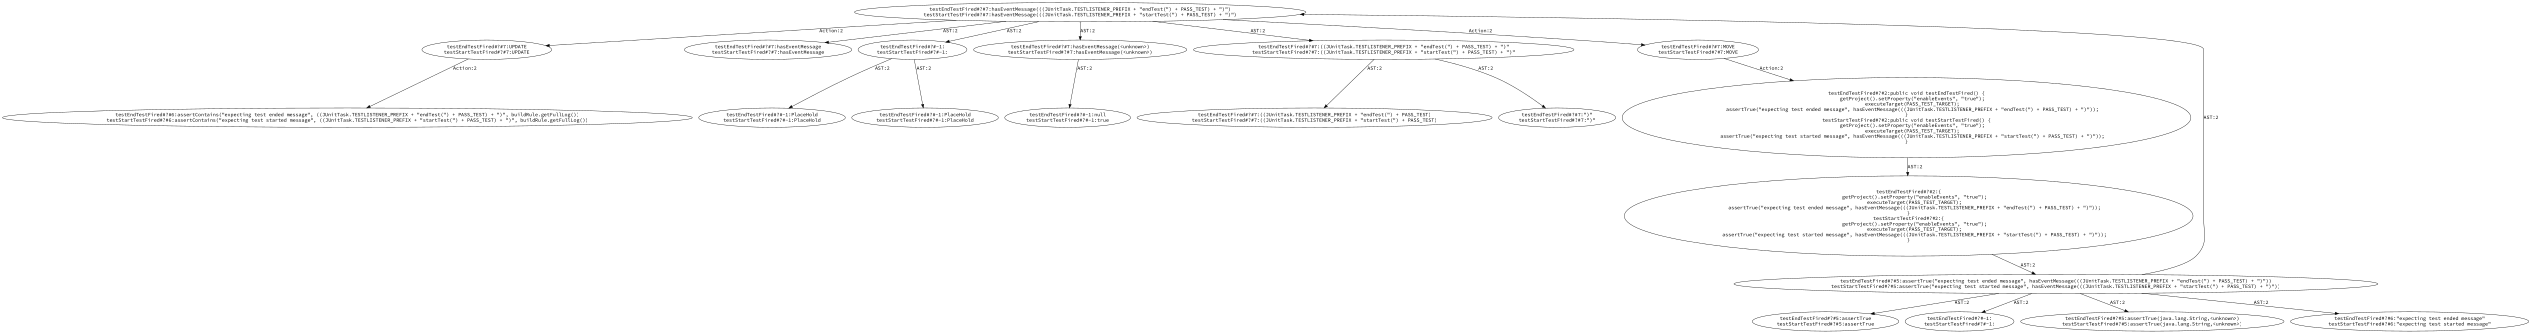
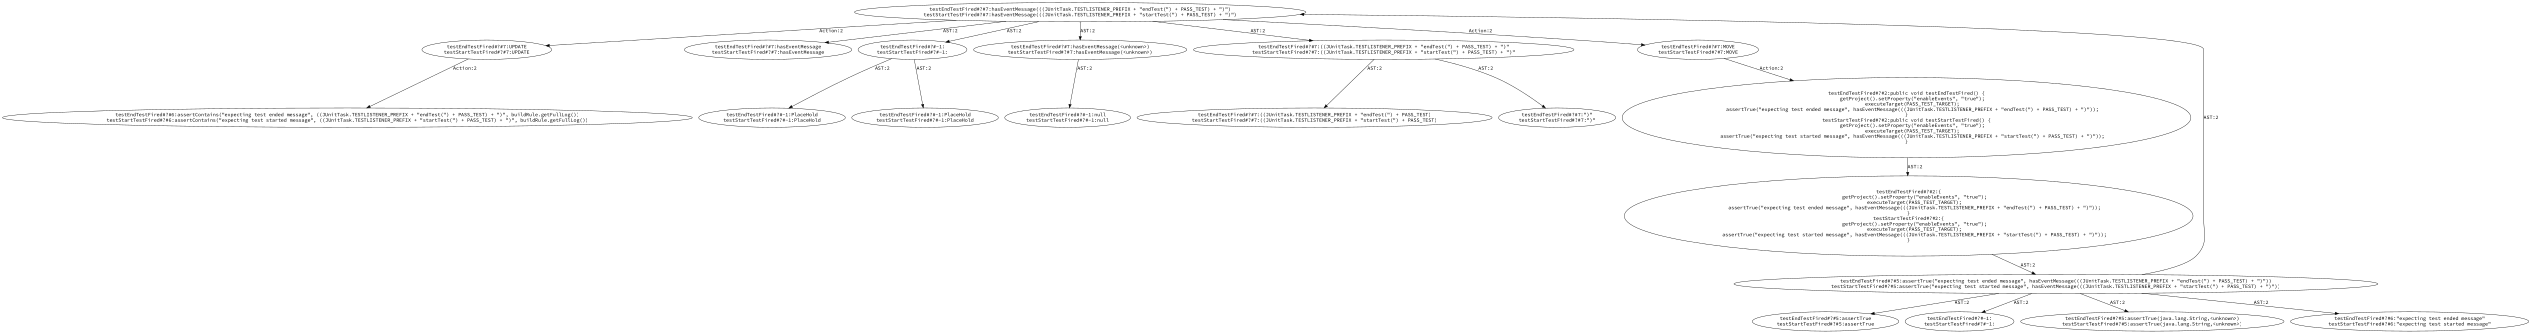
node "testEndTestFired#?#-1:null testStartTestFired#?#-1:true": label "testEndTestFired#?#-1:null testStartTestFired#?#-1:true" -> "testEndTestFired#?#-1:null testStartTestFired#?#-1:null"
